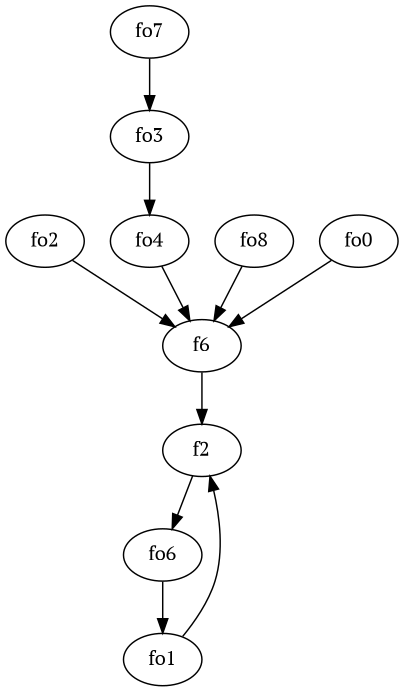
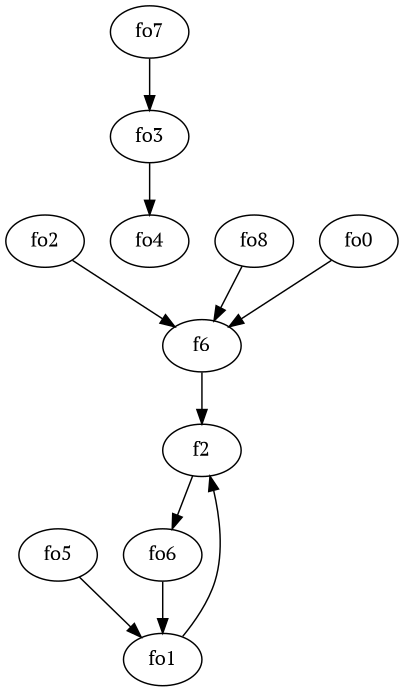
edge "fo4" -> "f6": removed
node "fo5": added
